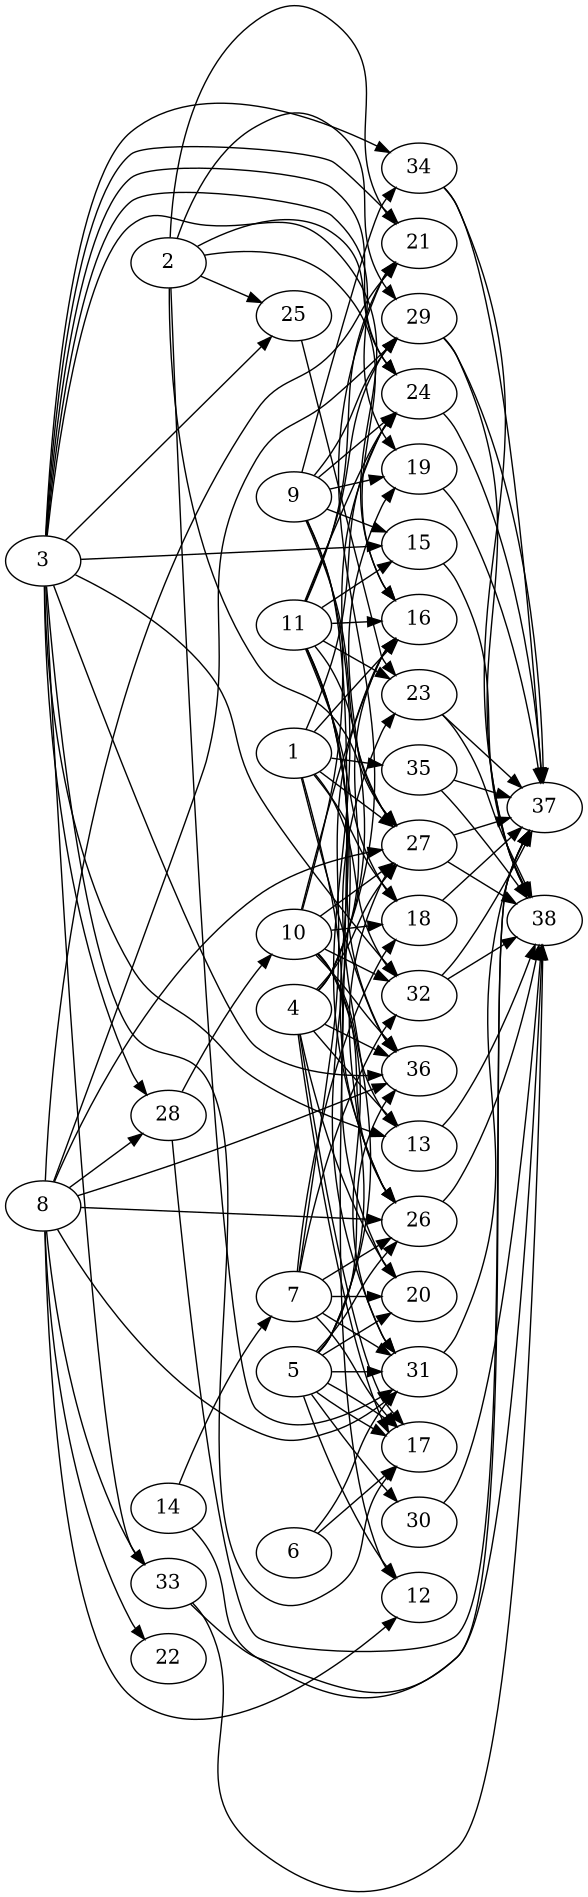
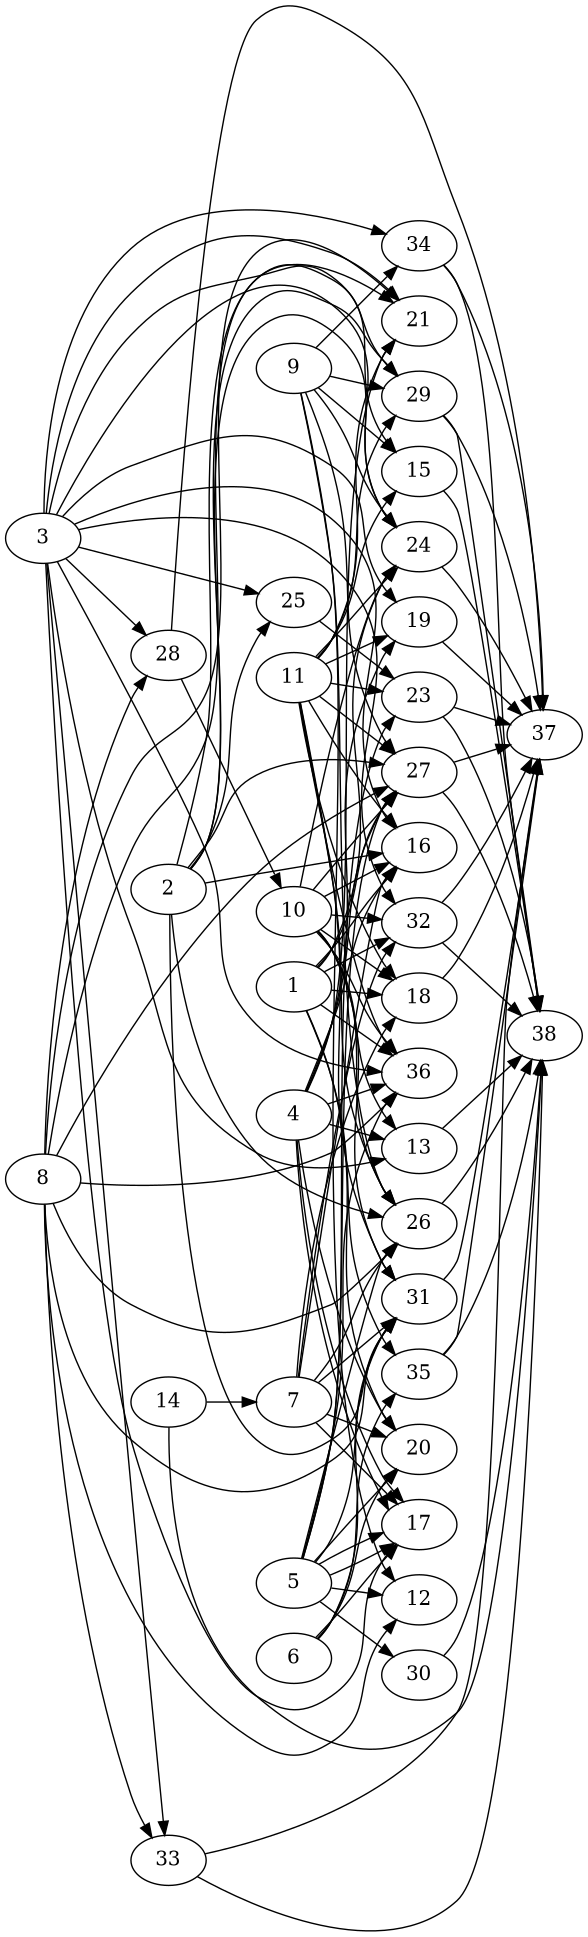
edge "9" -> "19": now "11" -> "19"
edge "2" -> "26": added
edge "6" -> "35": added
edge "6" -> "20": added
node "22": removed
